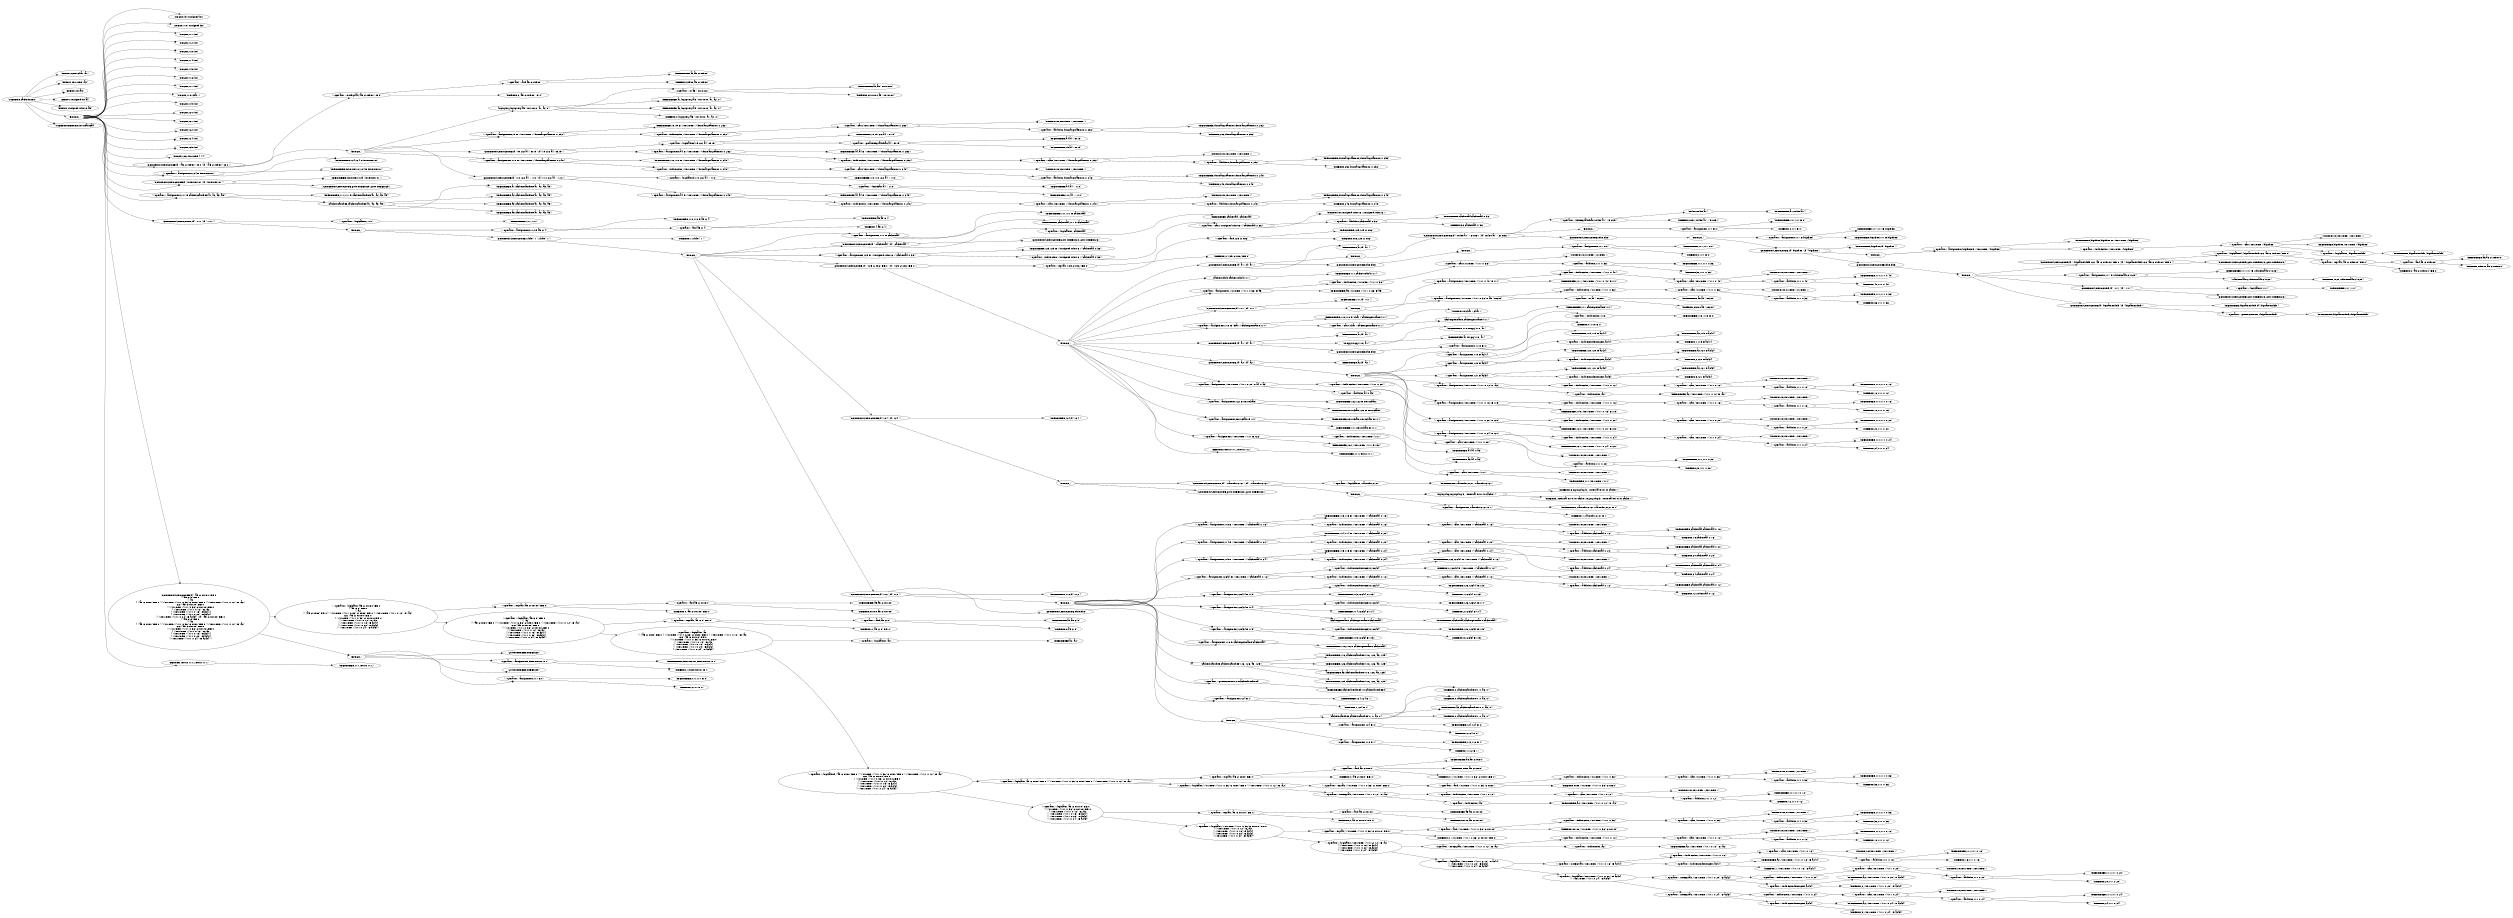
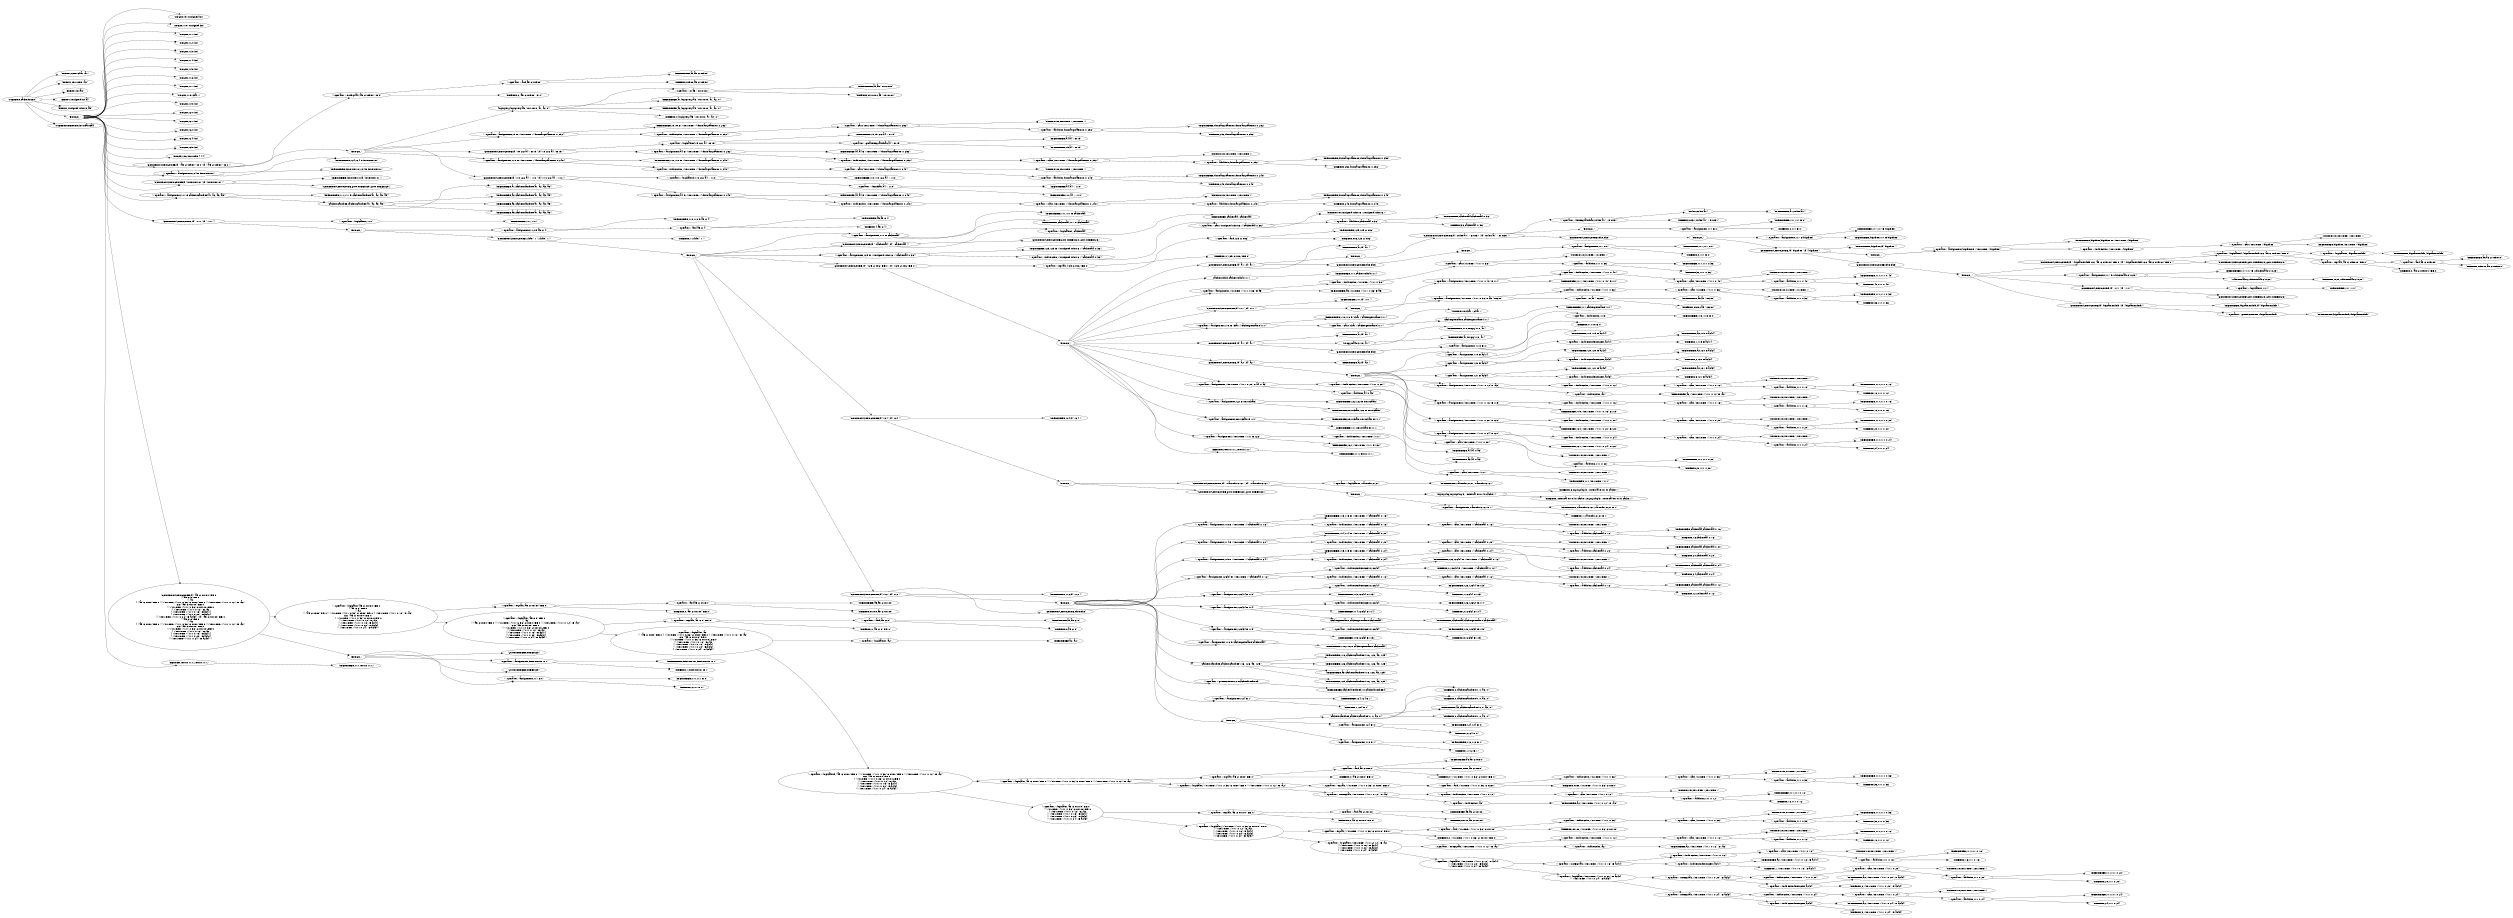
edge "(<operator>.cast,(_DWORD *)big_free)" -> "(<operator>.logicalNot,!bignames_left)": now "(<operator>.logicalAnd,!bignames_left && (a5 & 0x5000) == 0)" -> "(<operator>.logicalNot,!bignames_left)"
node "(strcpy,strcpy(v18, a1))": label "(strcpy,strcpy(v18, a1))" -> "(strcpy,malloc(v18, a1))"
